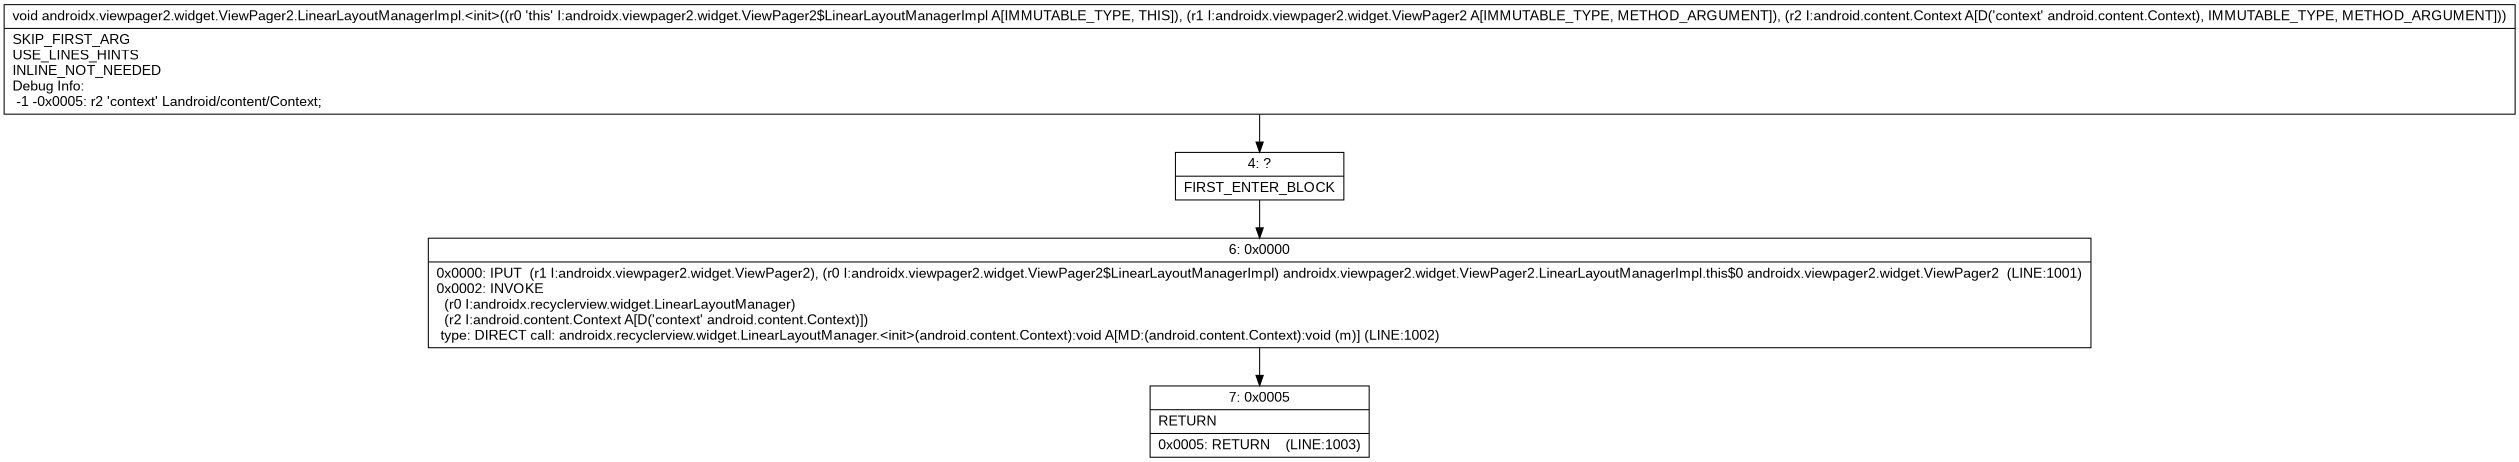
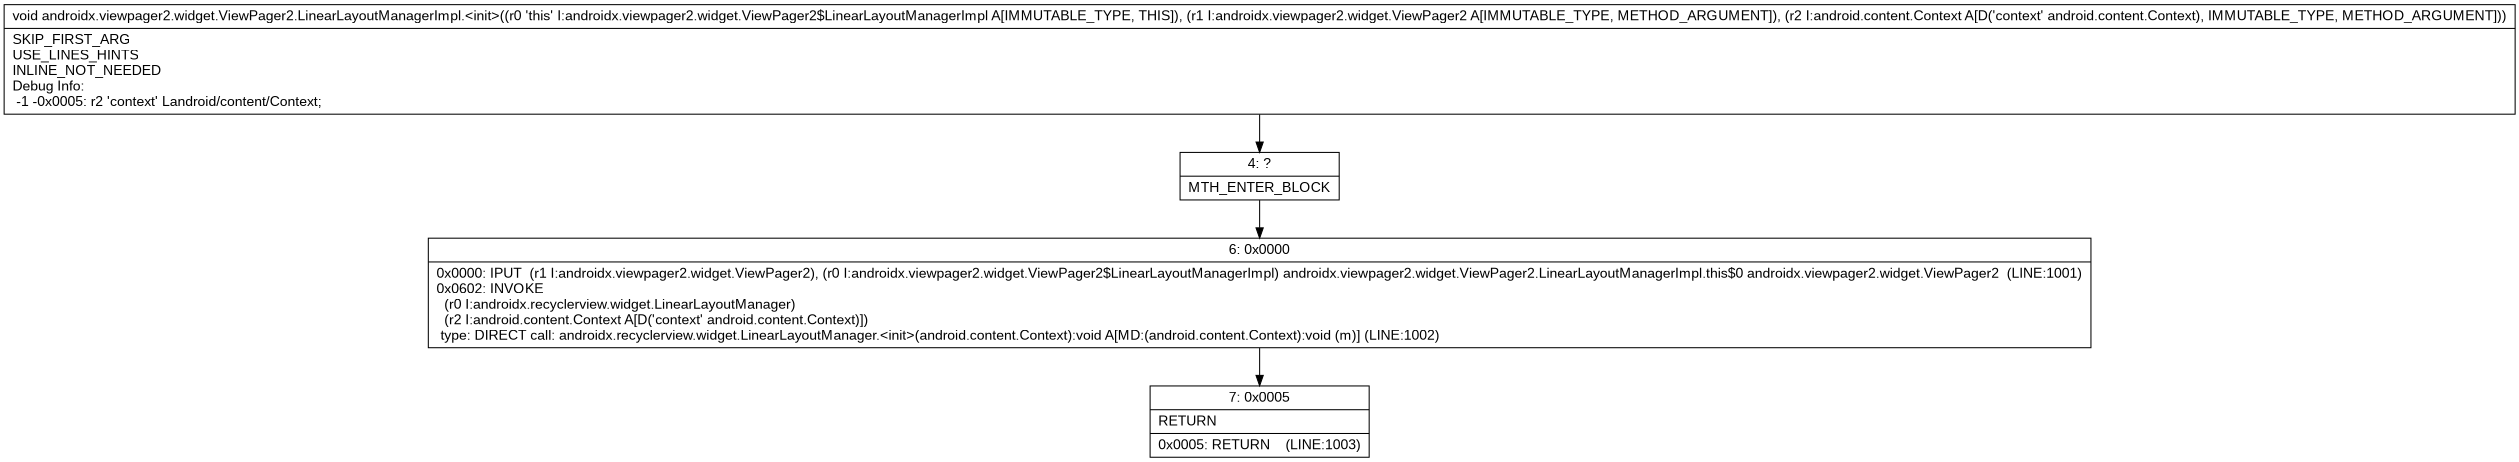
node "4: ?": text "FIRST_ENTER_BLOCK" -> "MTH_ENTER_BLOCK"
node "6: 0x0000": text "0x0002: INVOKE" -> "0x0602: INVOKE"
